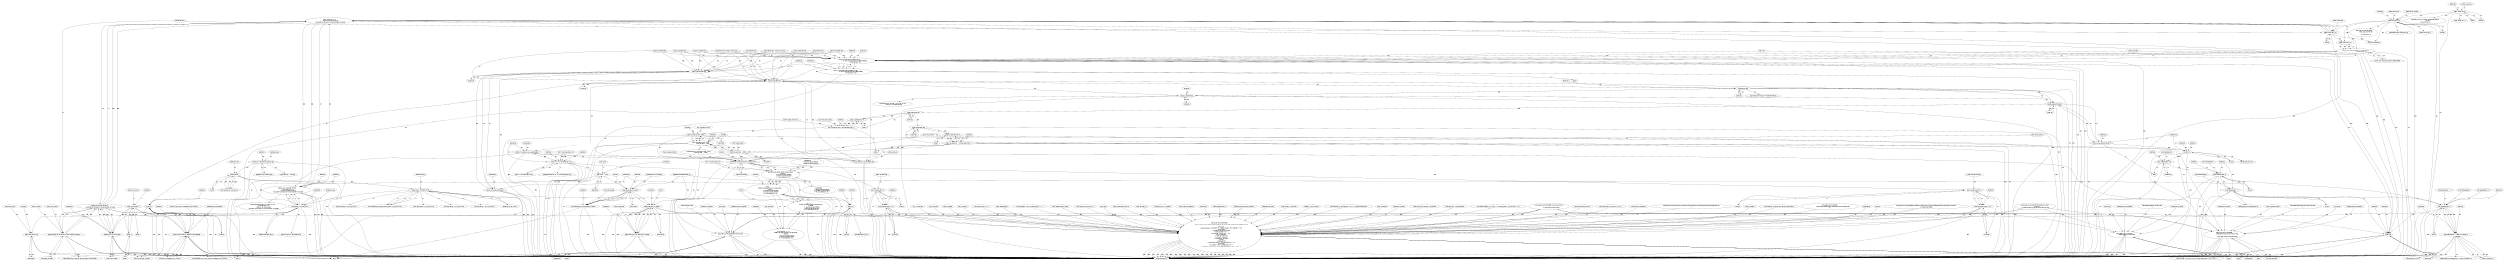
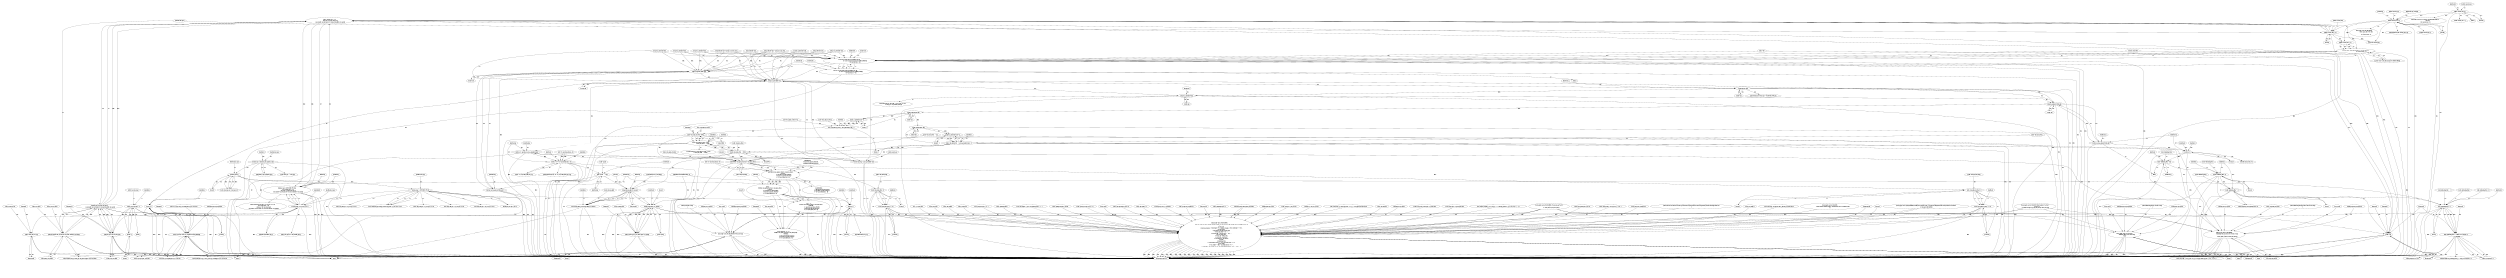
edge "(MethodParameterIn,H264Context *h)" -> "(Call,get_chroma_qp(h, 0, h->qscale))": now "(Call,h->slice_beta_offset     > 104U)" -> "(Call,get_chroma_qp(h, 0, h->qscale))"
